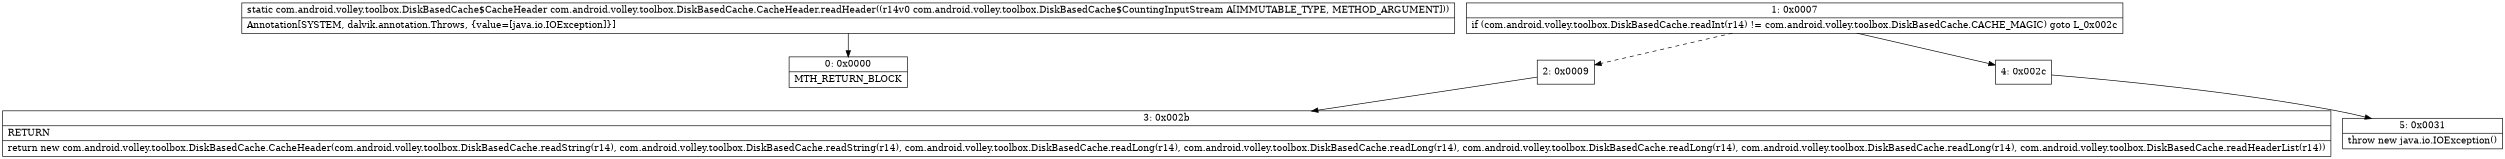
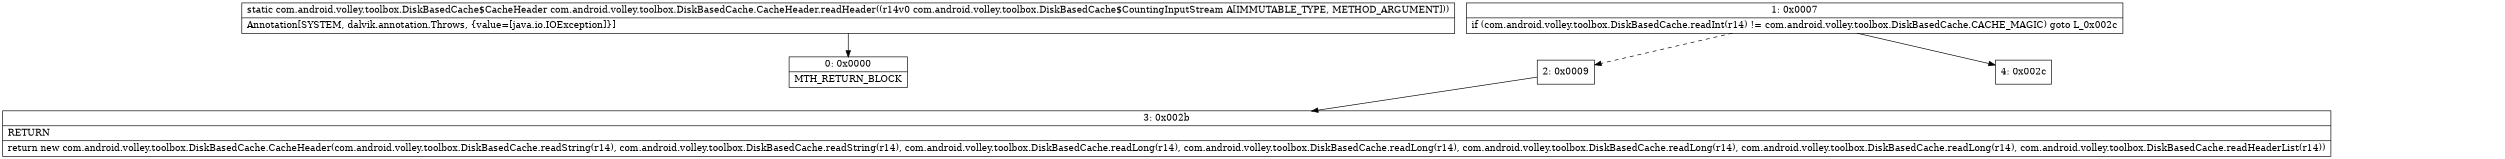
node "5: 0x0031": removed
